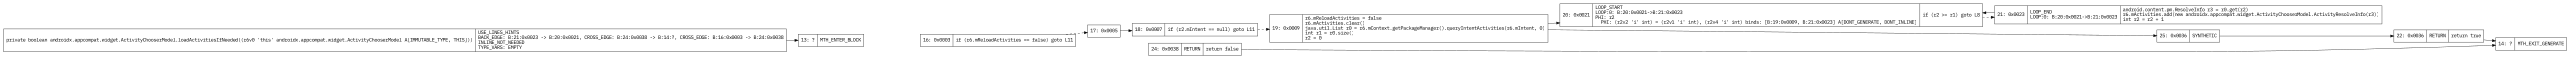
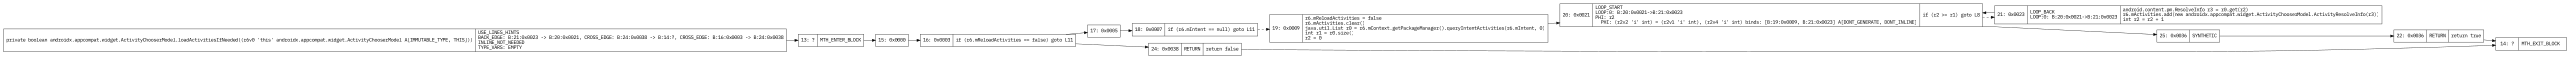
node "21: 0x0023": text "LOOP_END" -> "LOOP_BACK"
node "18: 0x0007": text "if (r2.mIntent == null) goto L11" -> "if (r6.mIntent == null) goto L11"
edge "19: 0x0009" -> "25: 0x0036": now "20: 0x0021" -> "25: 0x0036"
edge "16: 0x0003" -> "17: 0x0005": style dashed -> solid
node "15: 0x0000": added
node "14: ?": text "MTH_EXIT_GENERATE" -> "MTH_EXIT_BLOCK"
edge "16: 0x0003" -> "24: 0x0038": added
